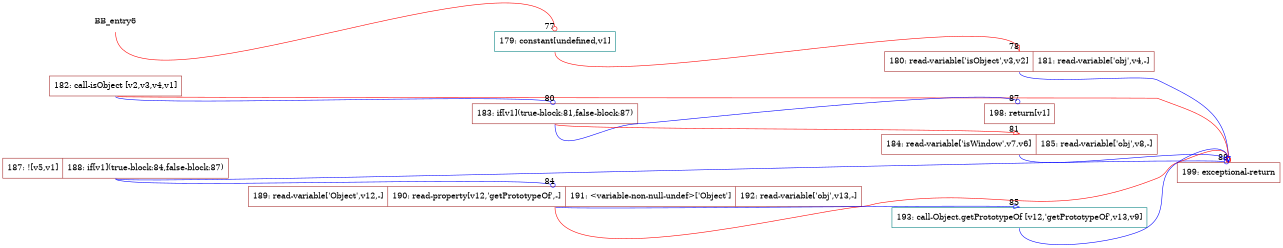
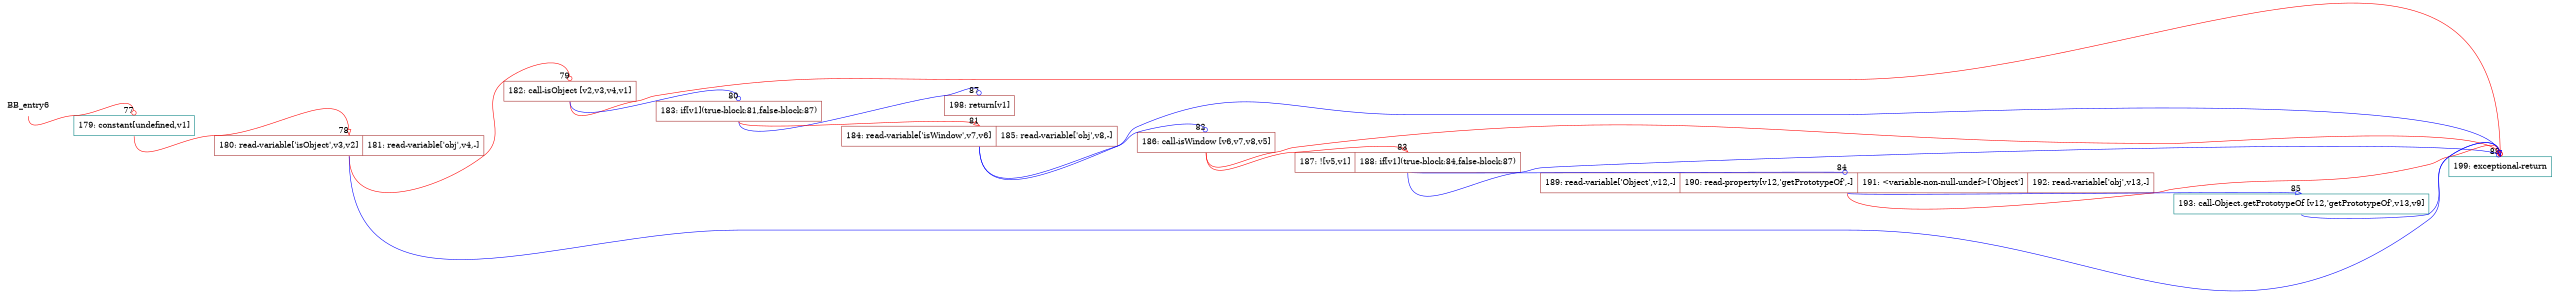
node "186: call-isWindow [v6,v7,v8,v5]": added
edge "180: read-variable['isObject',v3,v2]" -> "182: call-isObject [v2,v3,v4,v1]": added
node "199: exceptional-return": color brown -> teal
